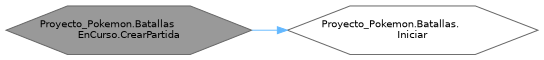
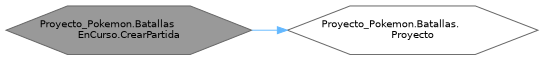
node "Proyecto_Pokemon.Batallas. Iniciar": label "Proyecto_Pokemon.Batallas. Iniciar" -> "Proyecto_Pokemon.Batallas. Proyecto"
